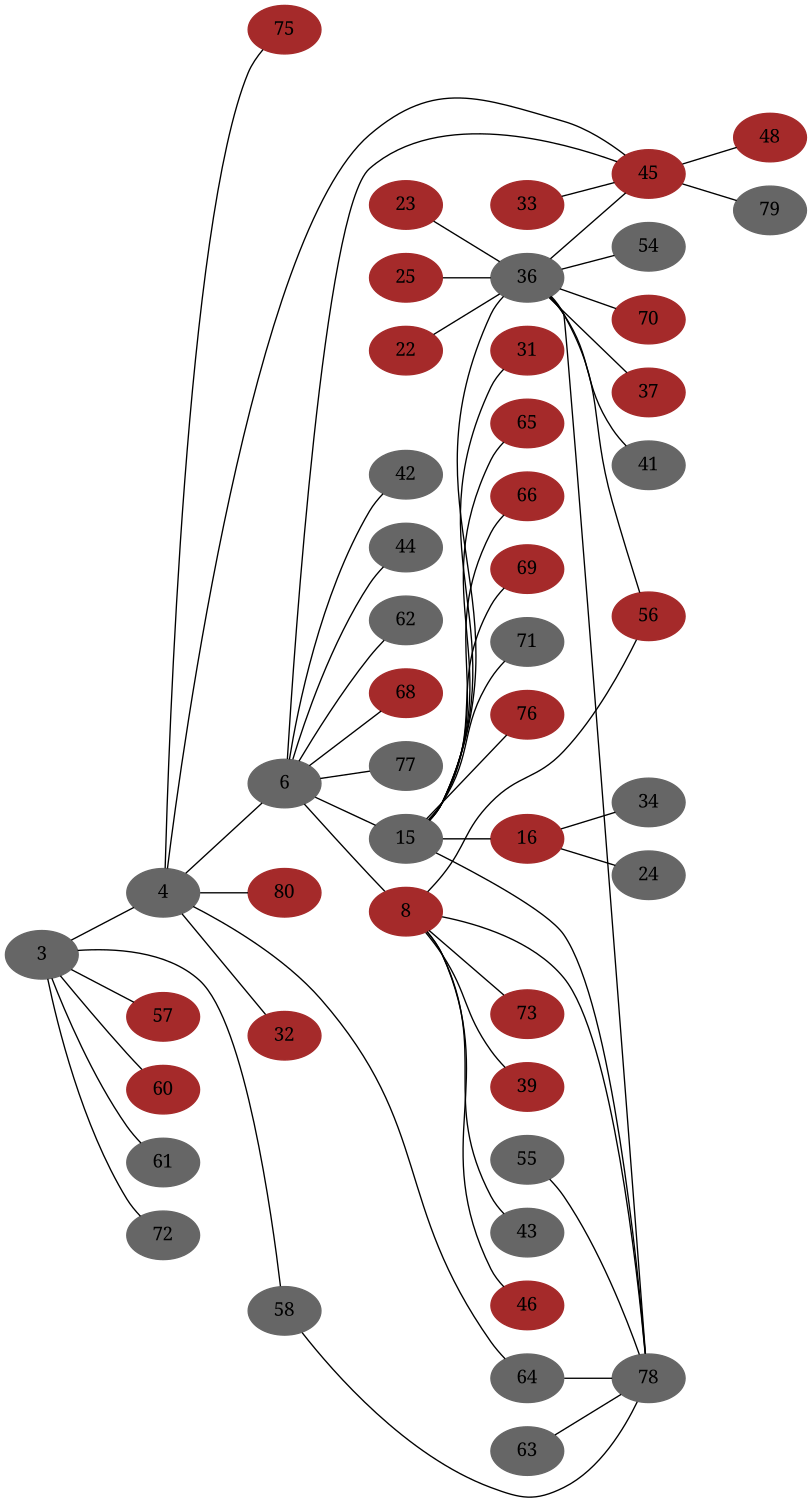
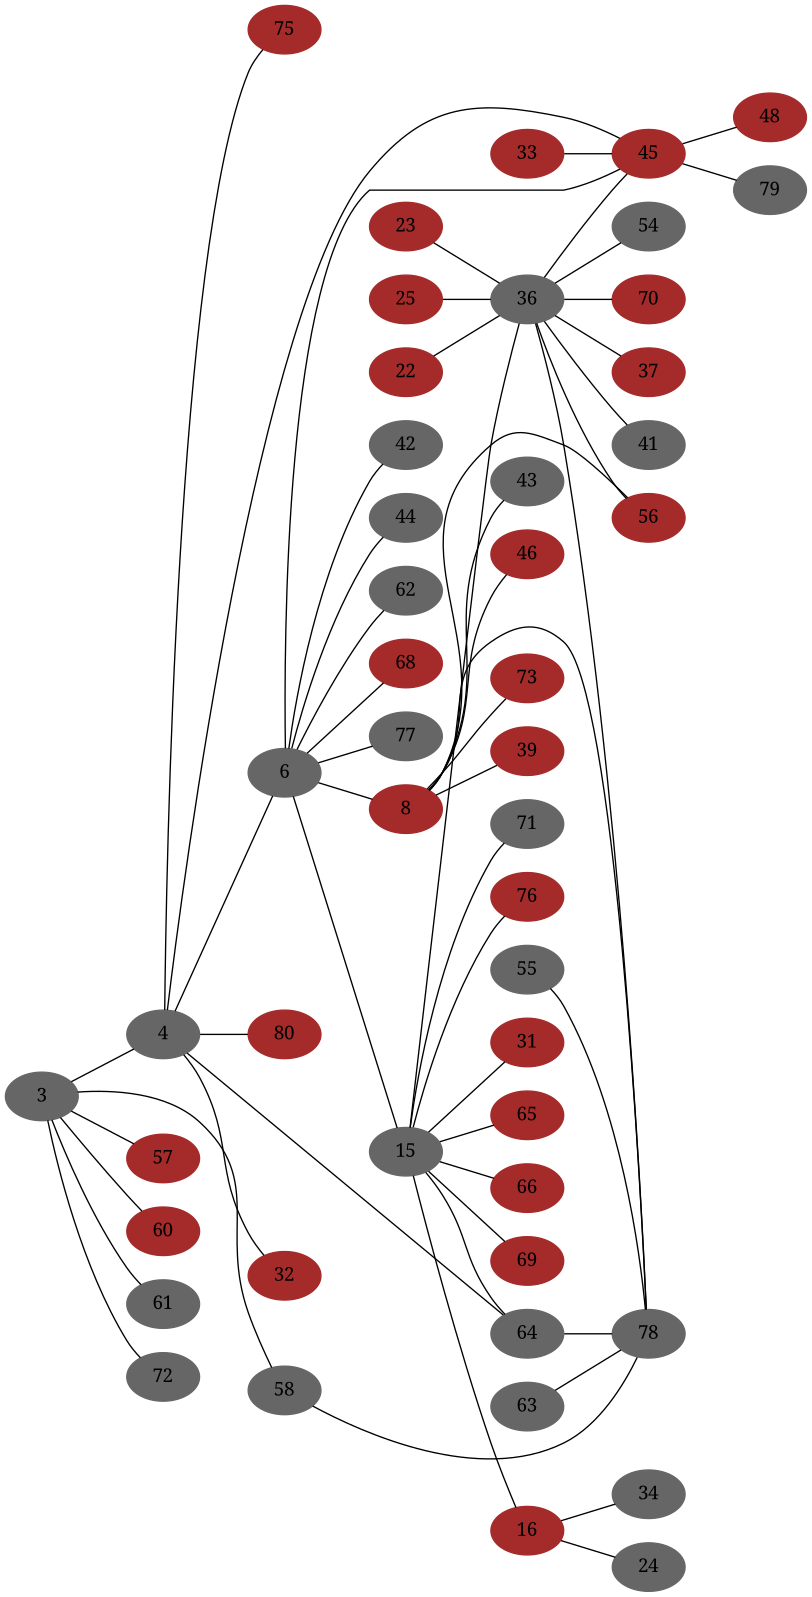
edge "15" -- "78": now "15" -- "64"
